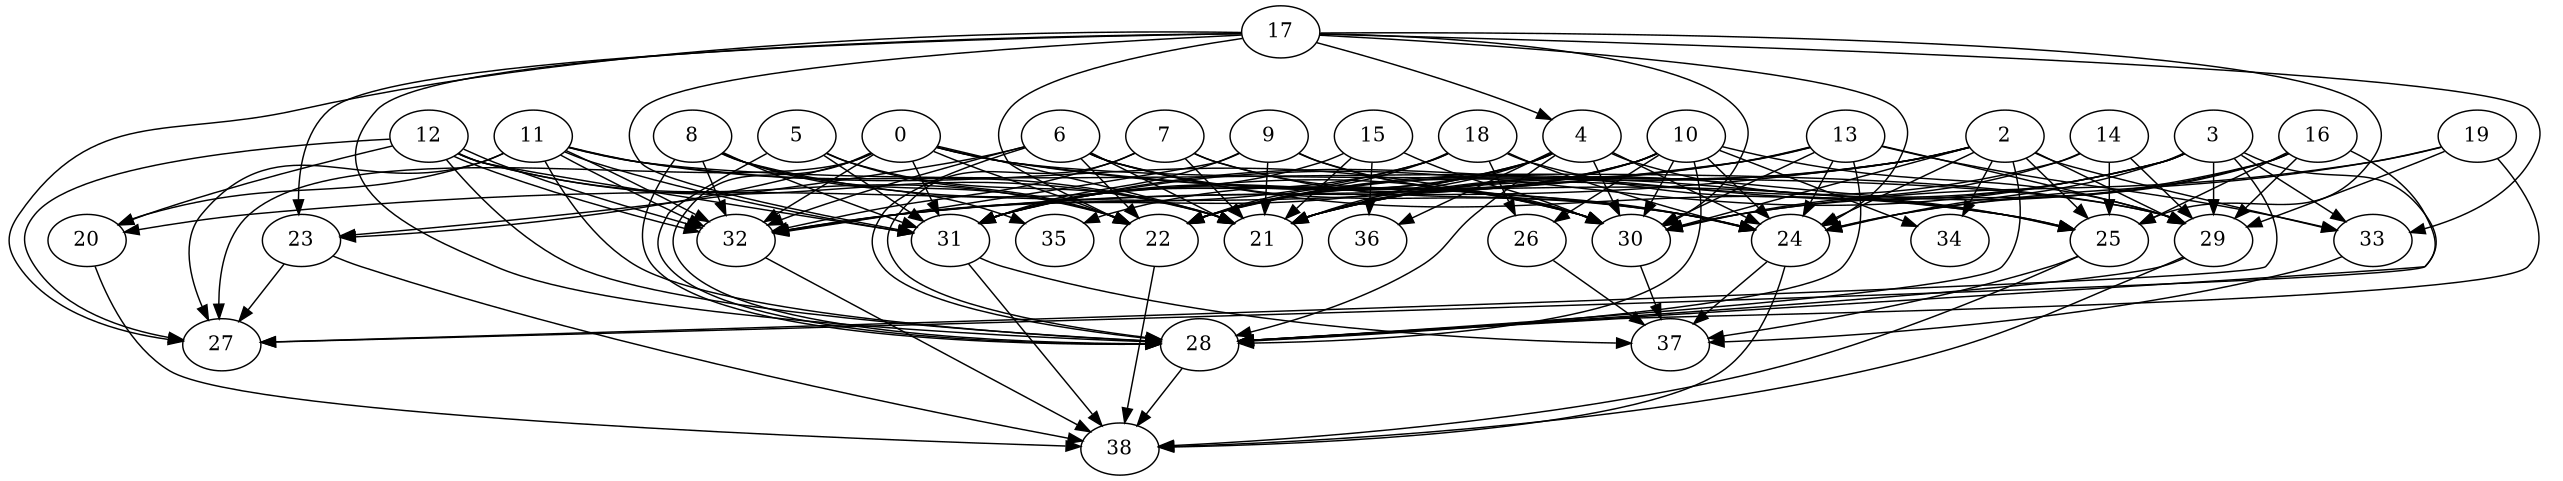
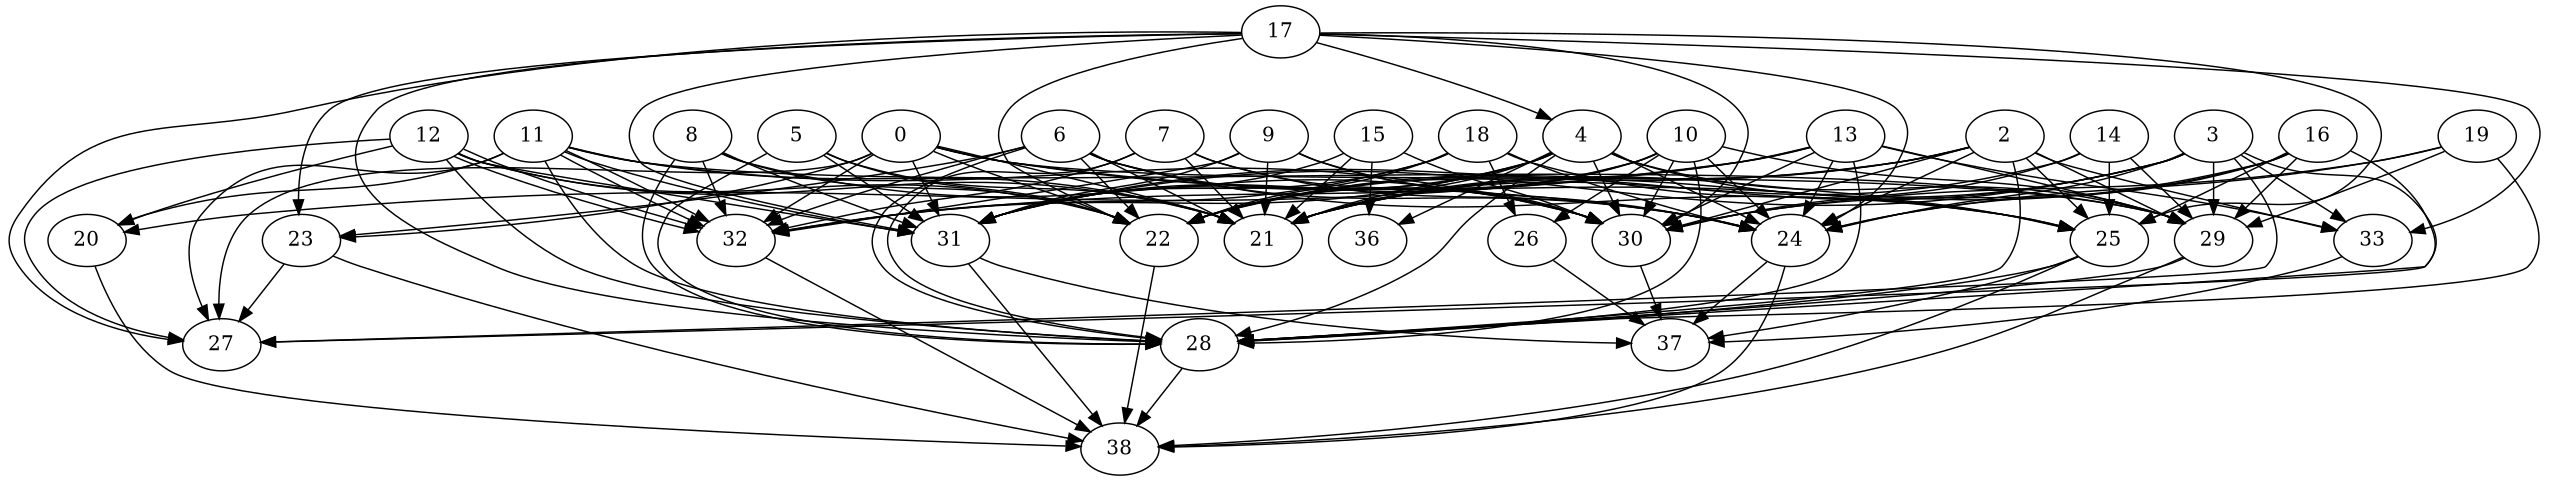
edge "4" -> "29": added
edge "2" -> "32": removed
node "35": removed
node "34": removed
edge "0" -> "28": now "25" -> "28"
